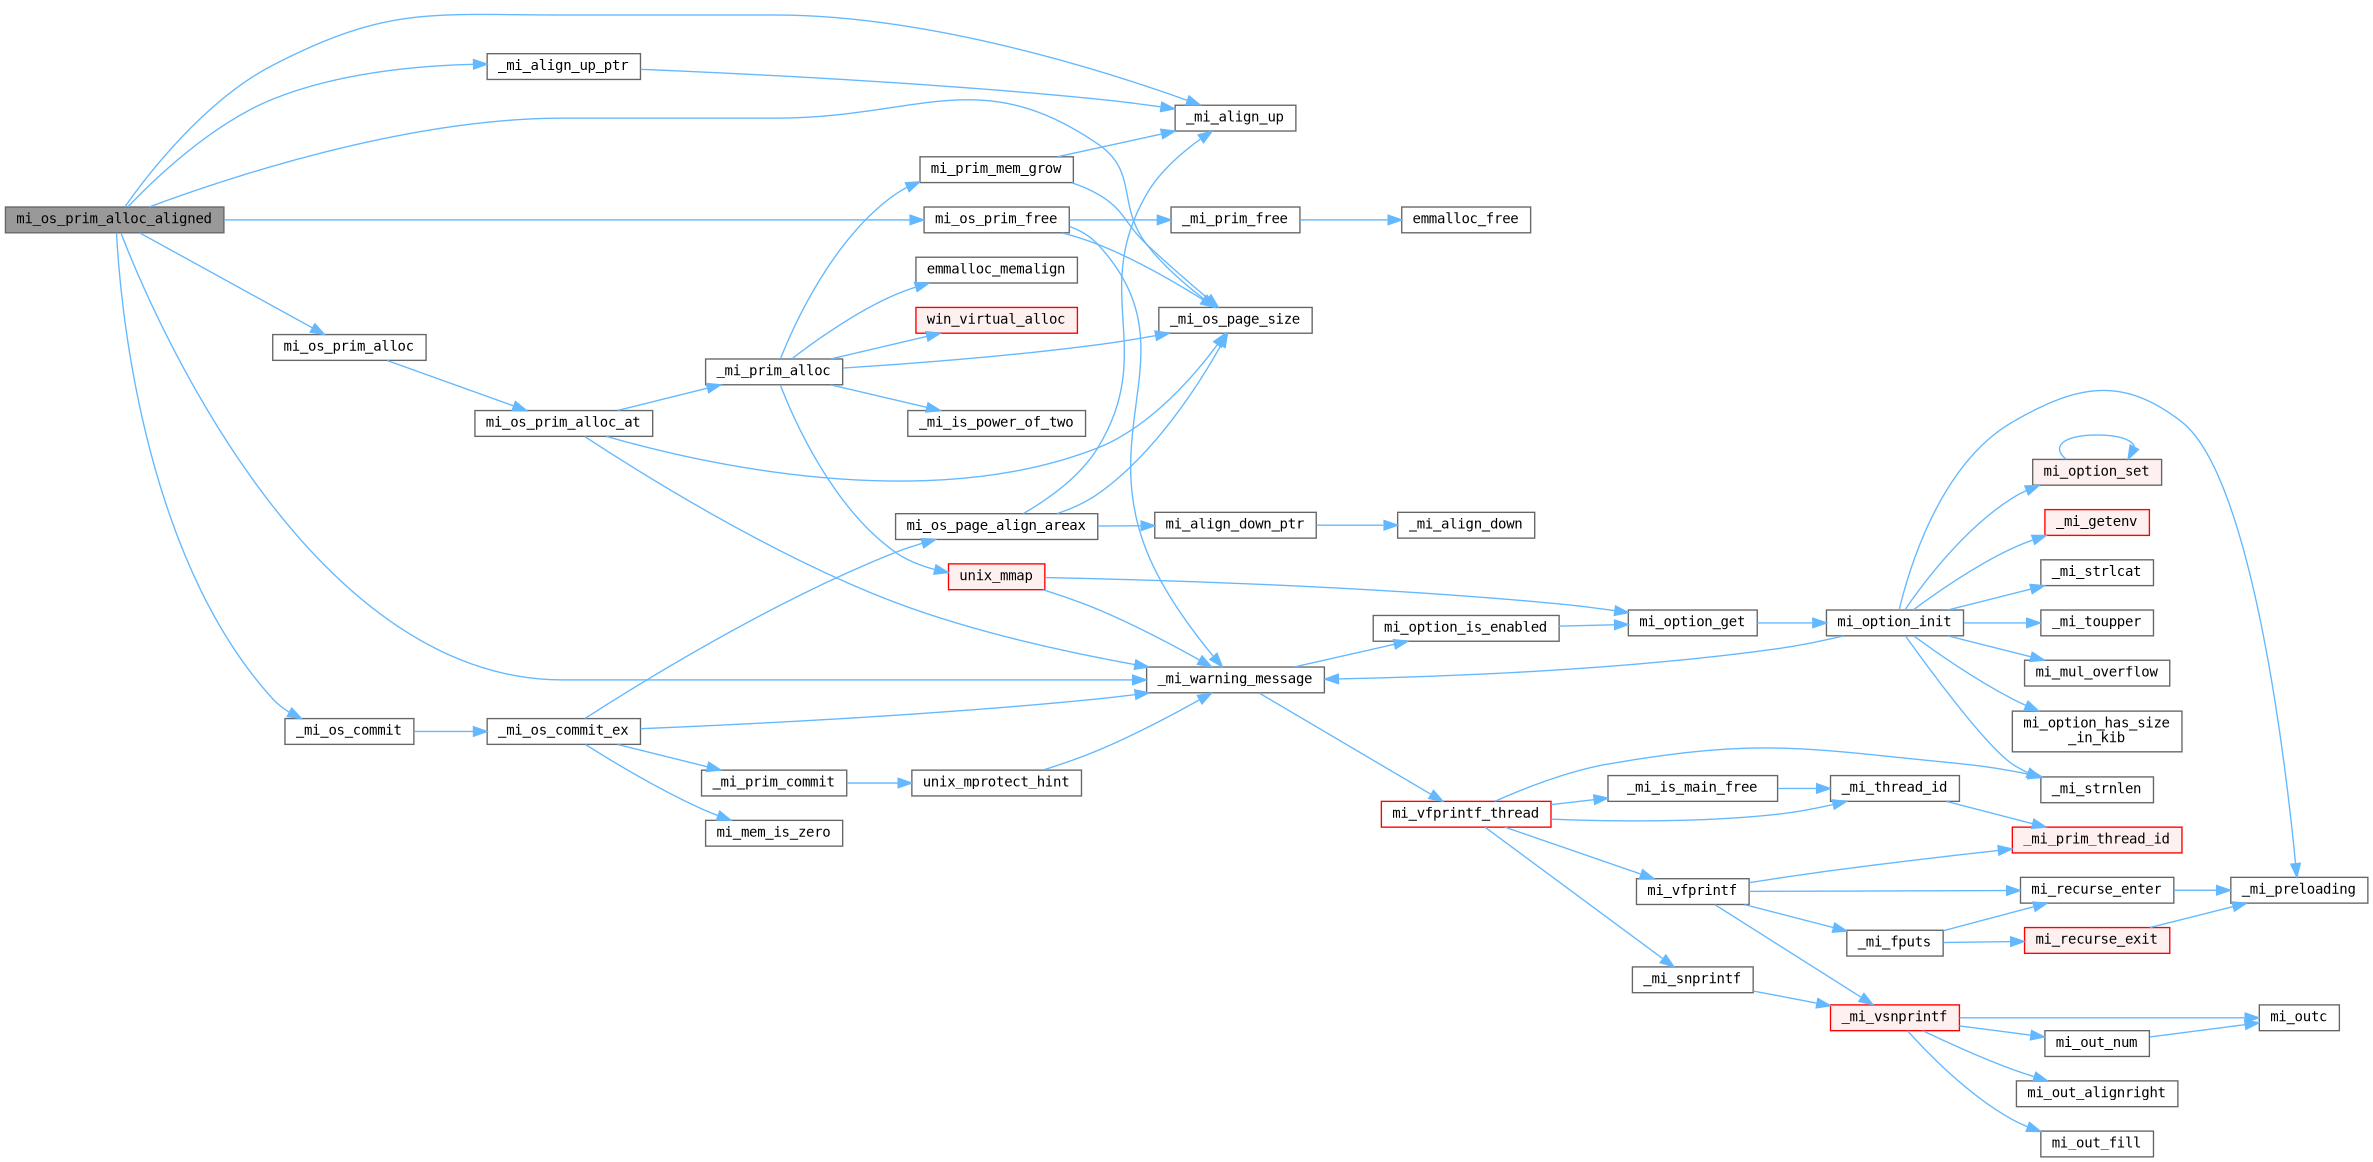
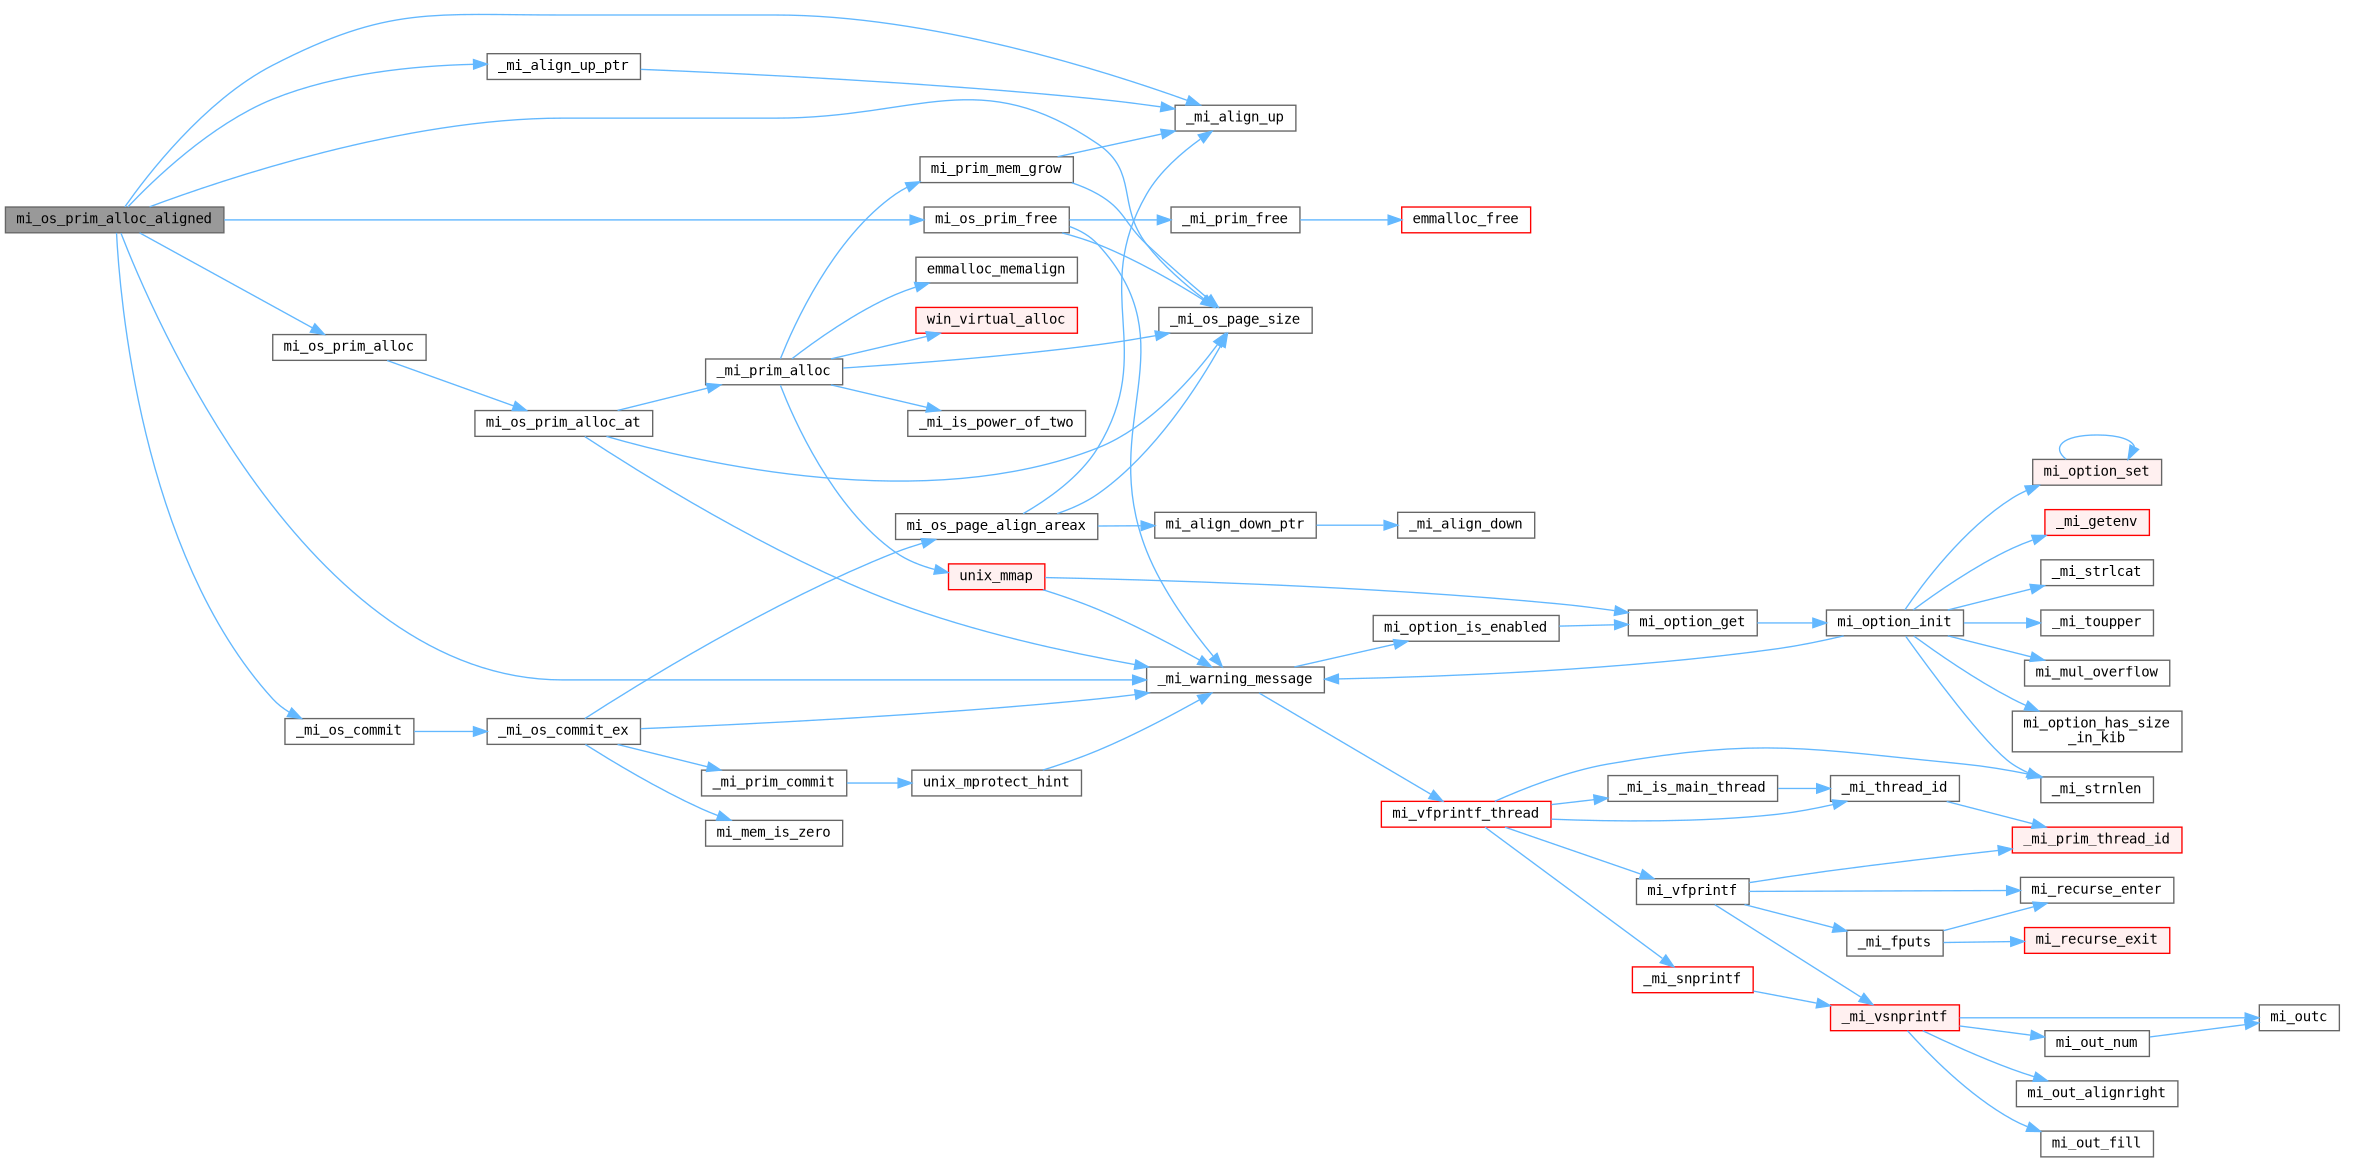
node "emmalloc_free": color grey40 -> red
node "_mi_is_main_free": label "_mi_is_main_free" -> "_mi_is_main_thread"
node "_mi_preloading": removed
node "_mi_snprintf": color grey40 -> red
